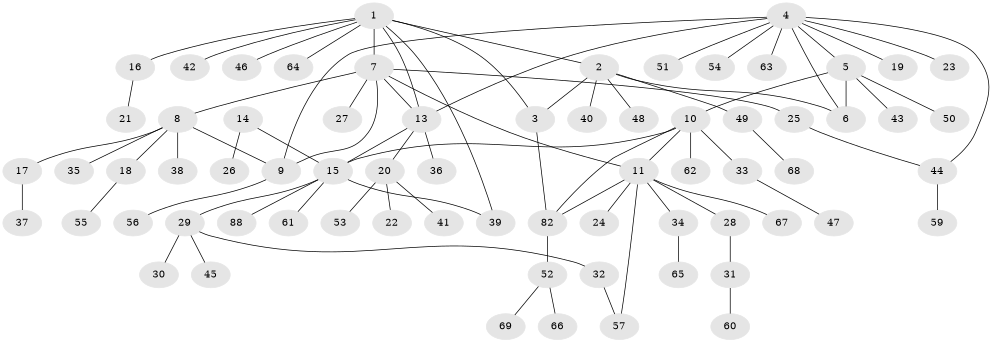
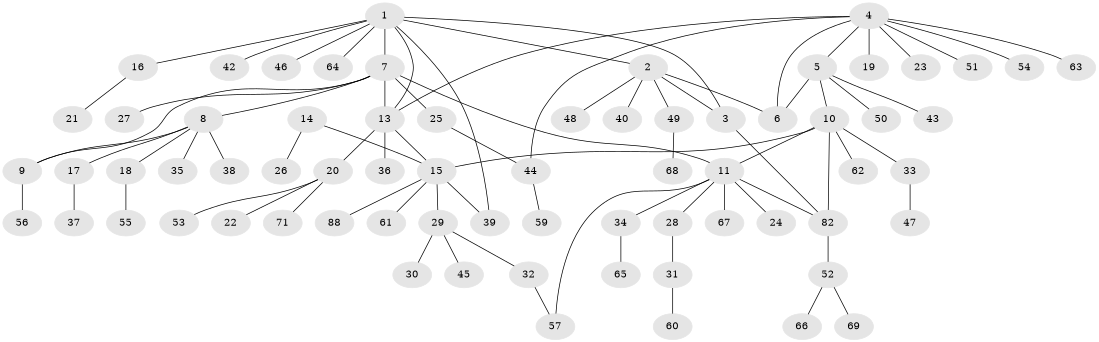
edge "4" -- "9": removed
node "41": label "41" -> "71"
